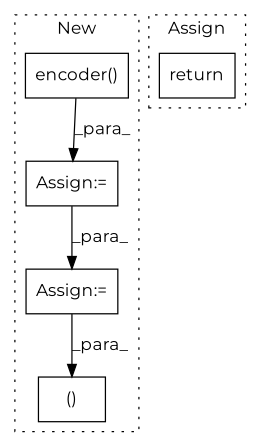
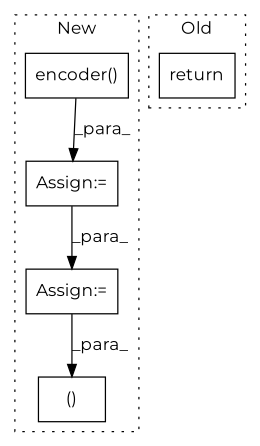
cluster "Assign": label "Assign" -> "Old"
